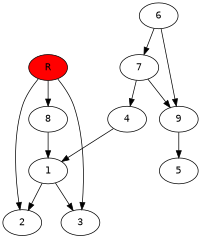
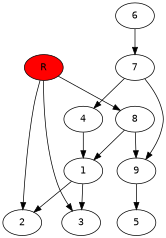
edge "6" -> "9": now "8" -> "9"
